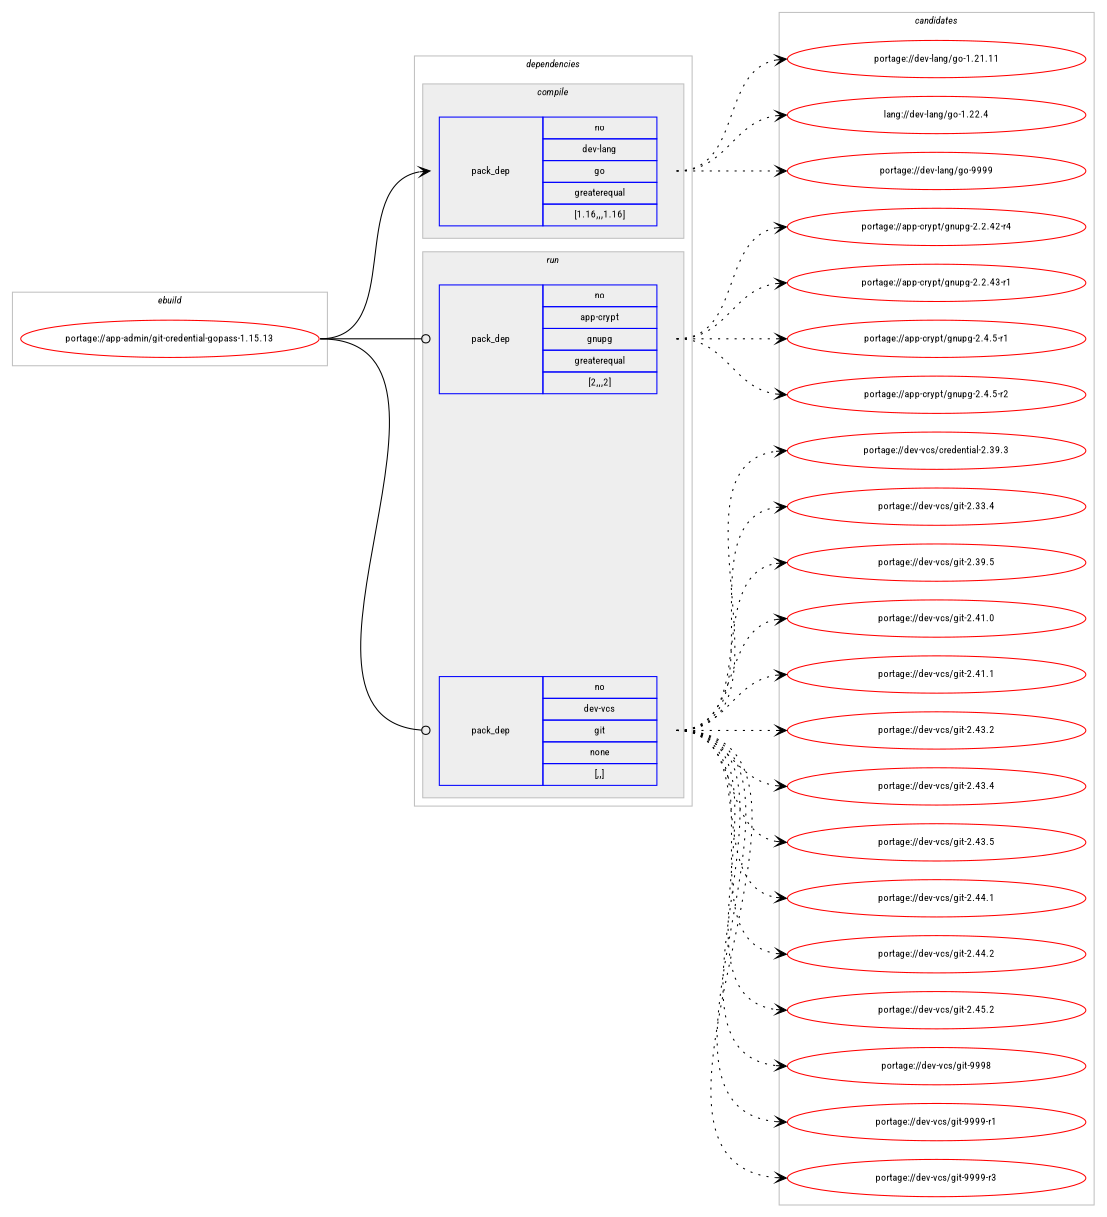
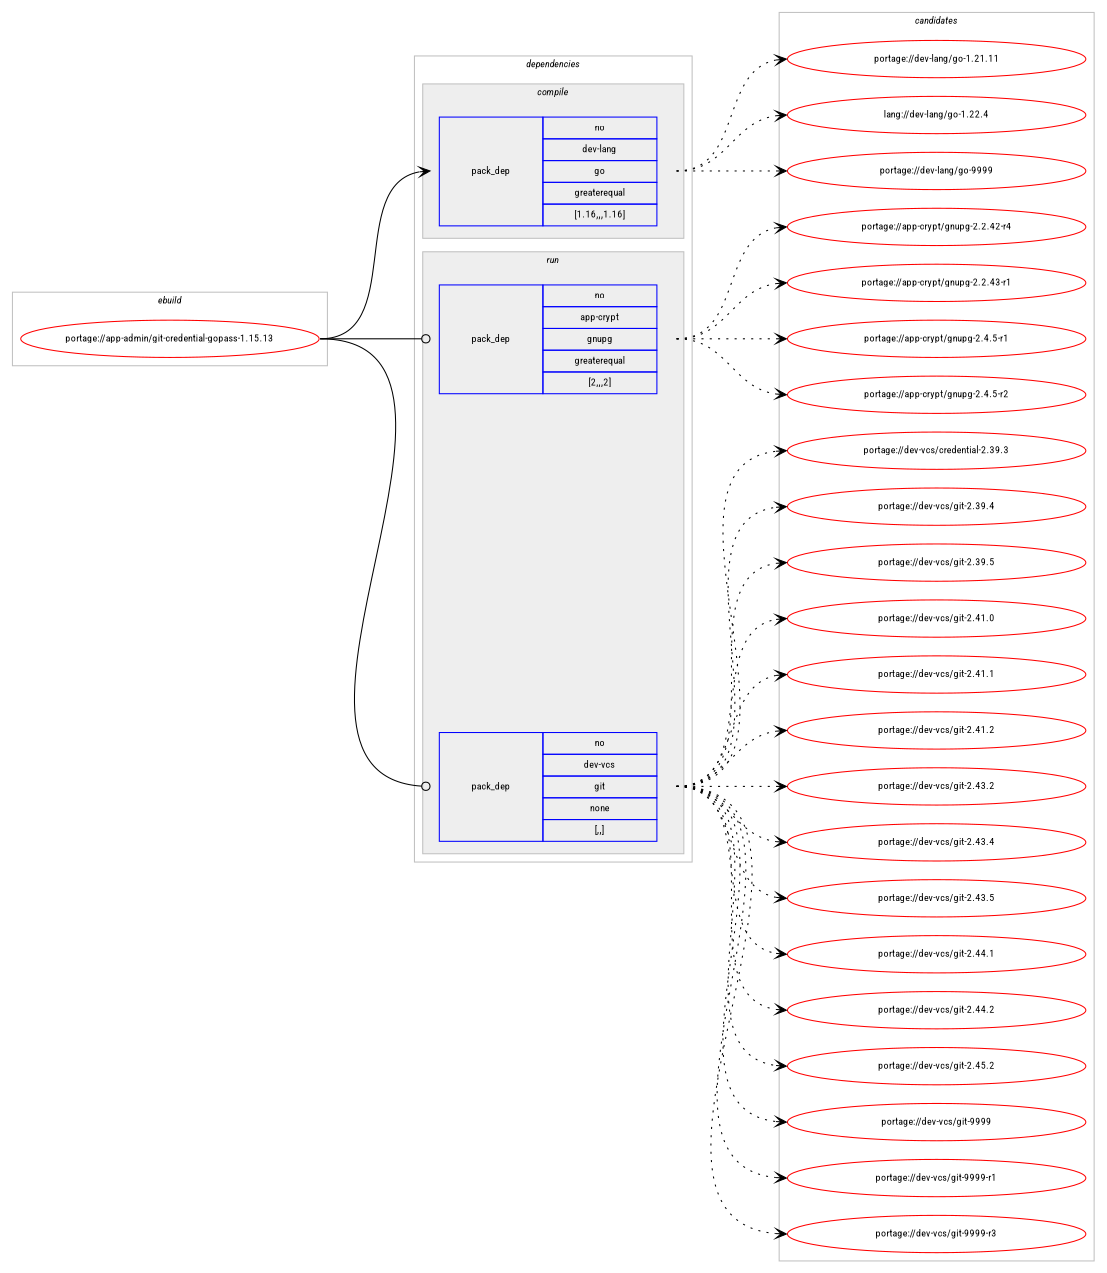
node "portage://dev-vcs/git-2.33.4": label "portage://dev-vcs/git-2.33.4" -> "portage://dev-vcs/git-2.39.4"
node "portage://dev-vcs/git-2.41.2": added
node "portage://dev-vcs/git-9998": label "portage://dev-vcs/git-9998" -> "portage://dev-vcs/git-9999"
